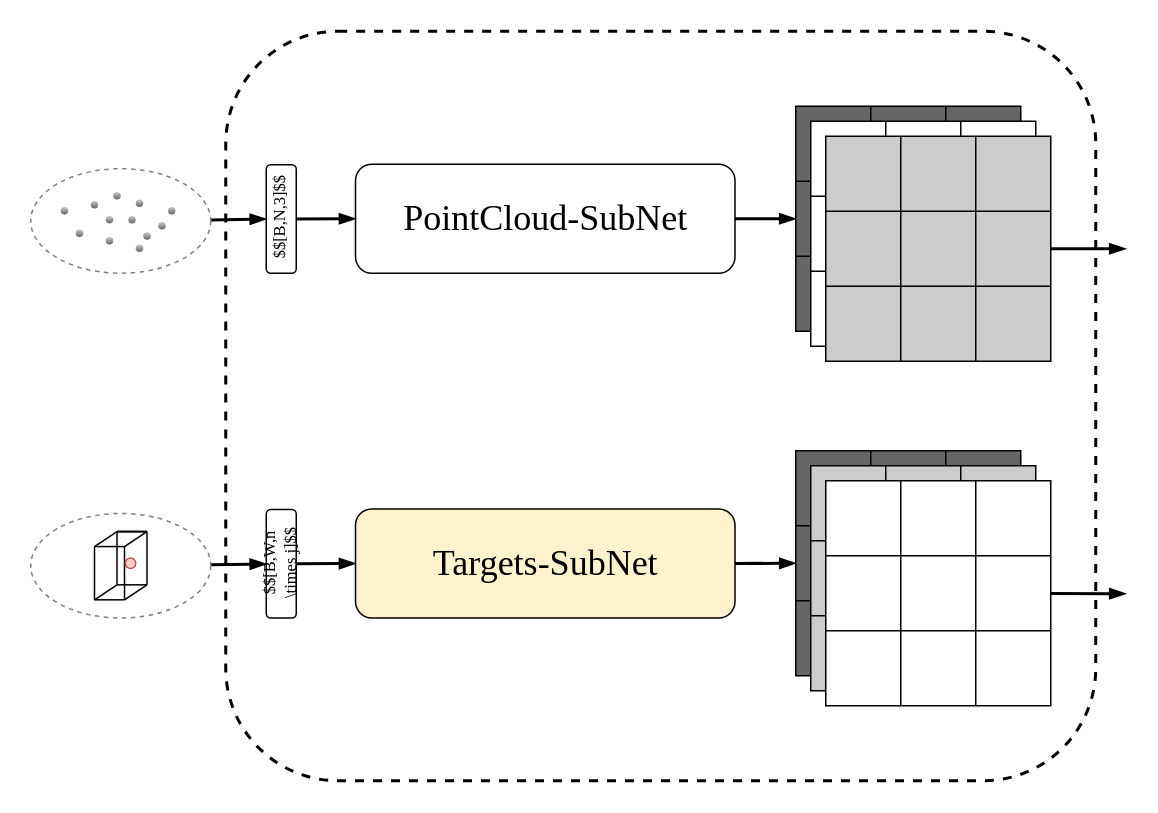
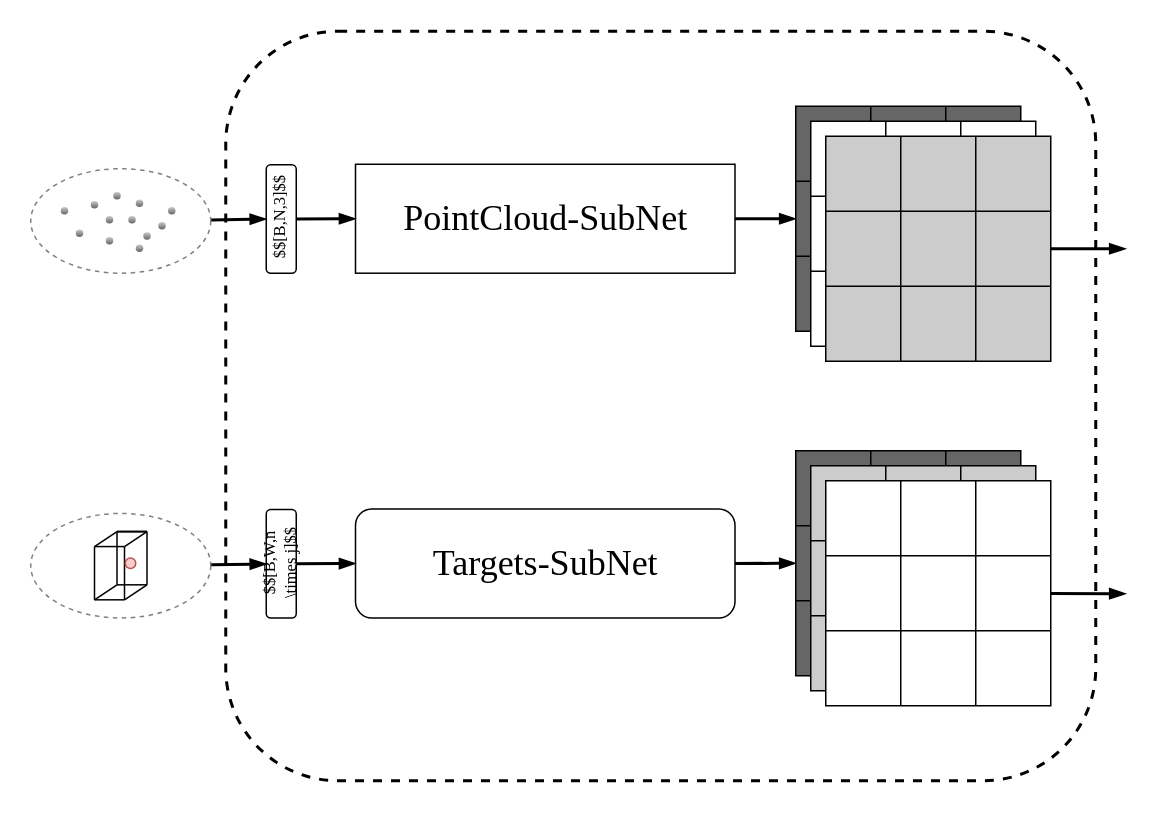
node "PointCloud-SubNet": shape rounded rectangle -> rectangle
node "Targets-SubNet": fillcolor #fff2cc -> #ffffff
